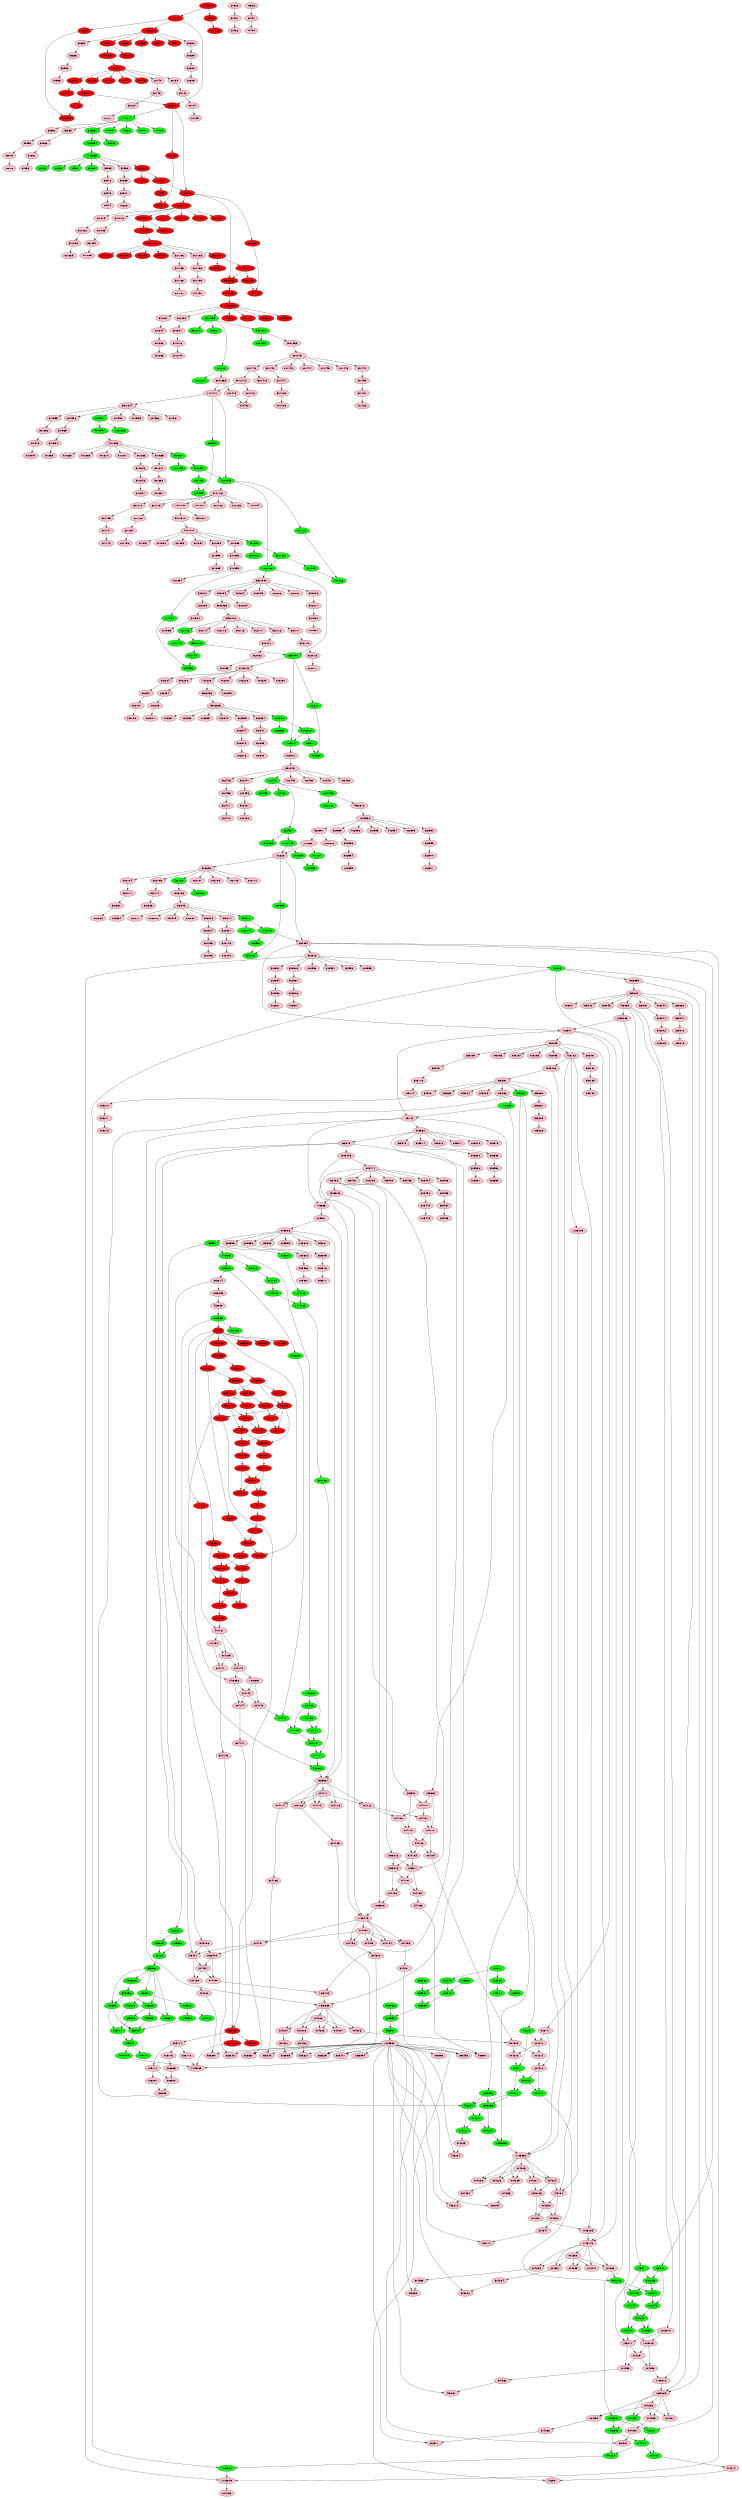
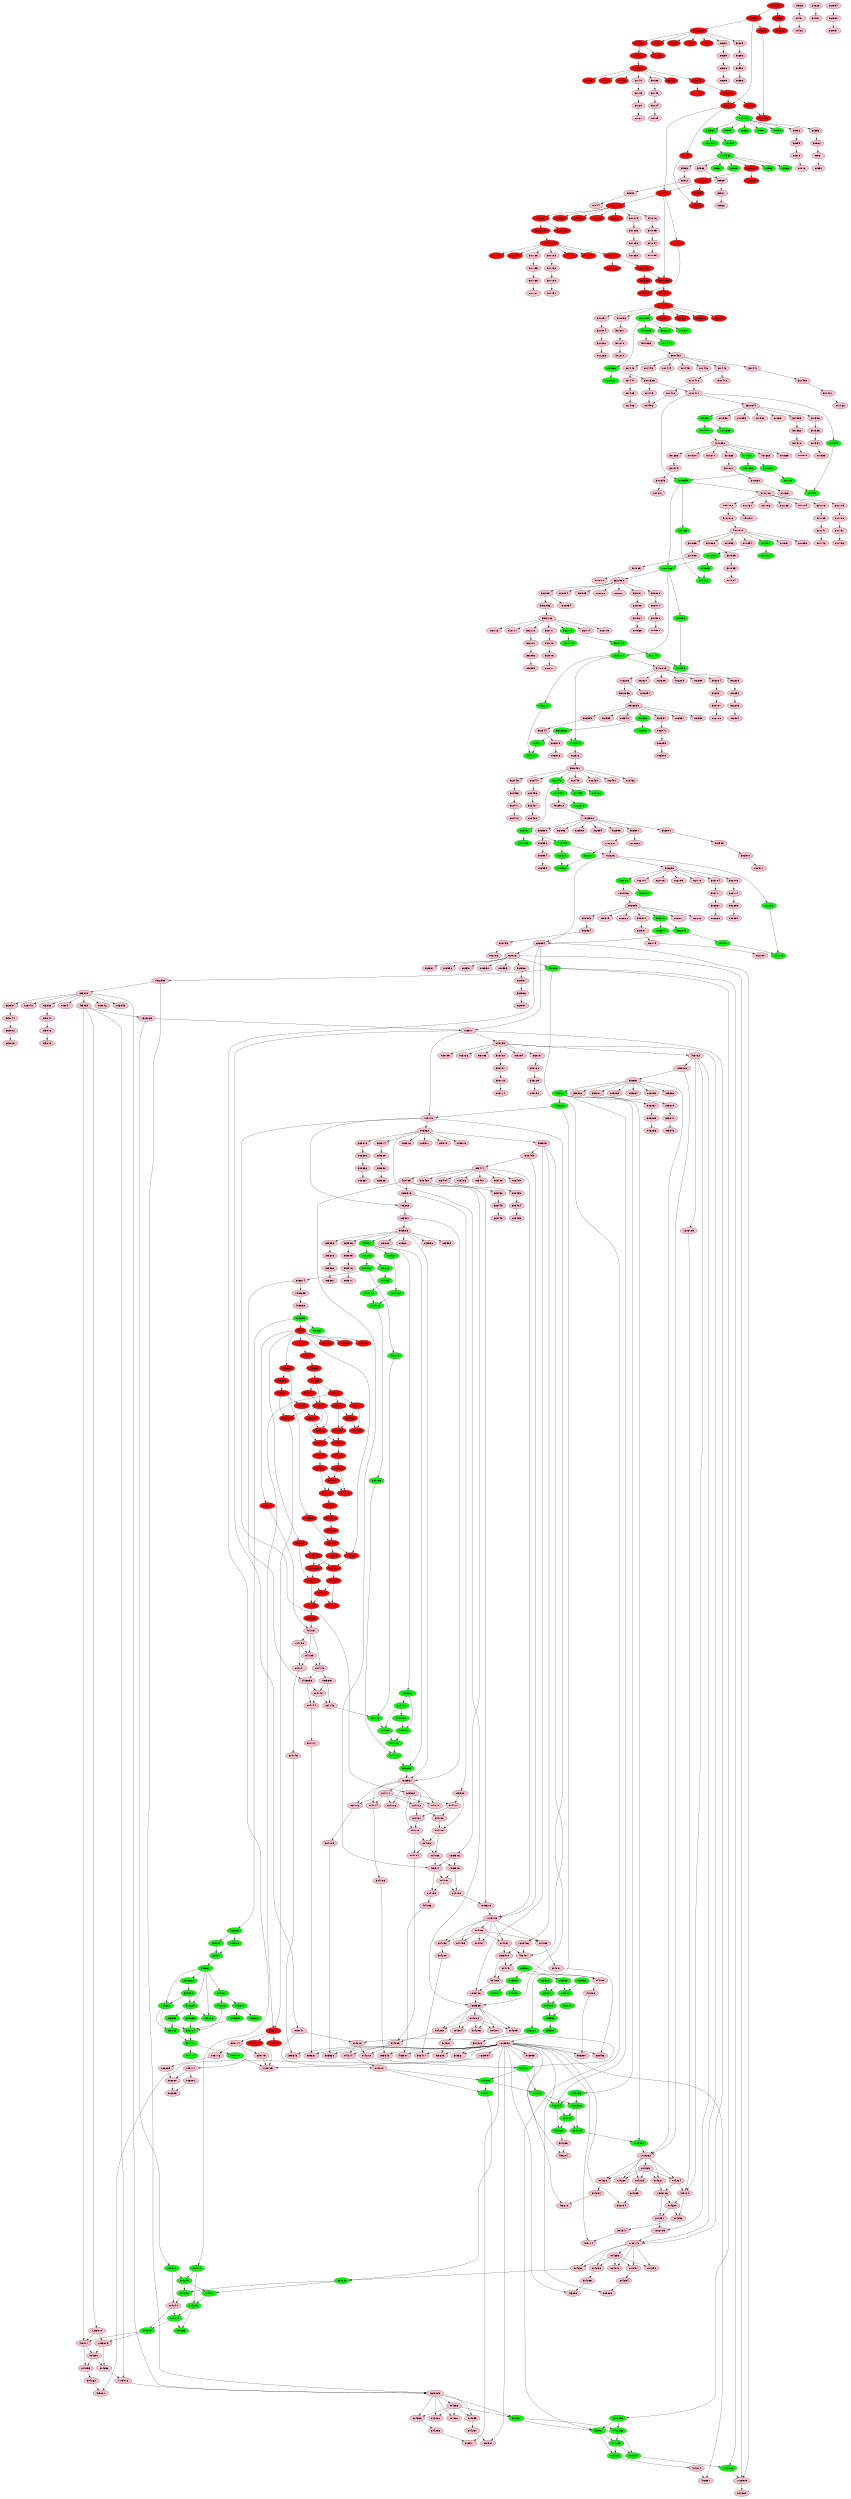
node "0_498": removed
node "0_1870": added
edge "3_2927" -> "2_2934": removed
node "0_4244": fillcolor green -> pink
node "0_4260": added
